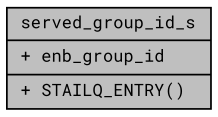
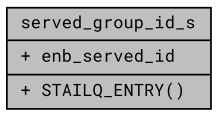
node "served_group_id_s": text "+ enb_group_id" -> "+ enb_served_id"
